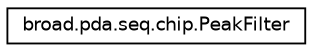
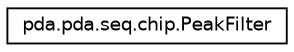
node "broad.pda.seq.chip.PeakFilter": label "broad.pda.seq.chip.PeakFilter" -> "pda.pda.seq.chip.PeakFilter"
